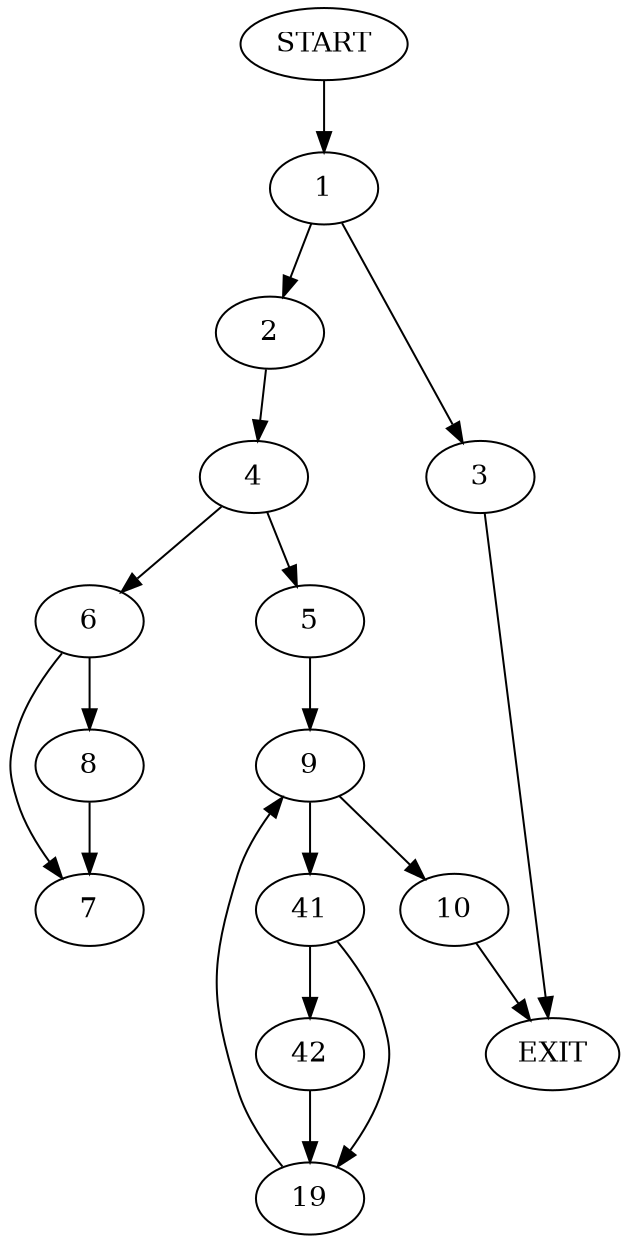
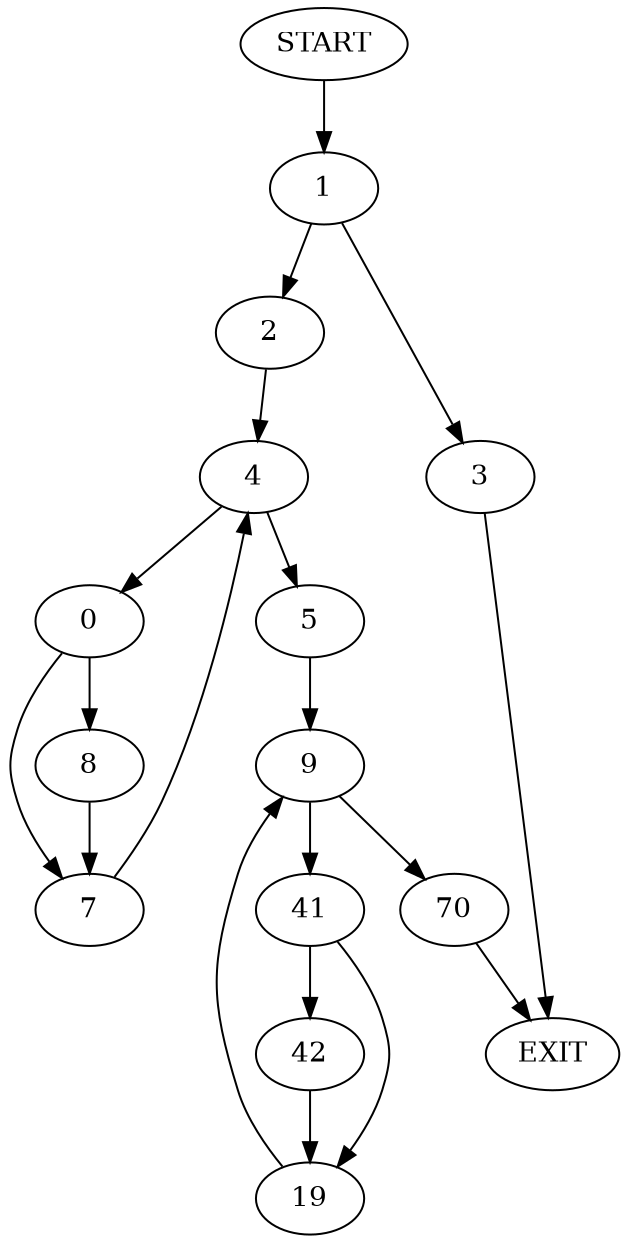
node "6": label "6" -> "0"
edge "7" -> "4": added
node "10": label "10" -> "70"
